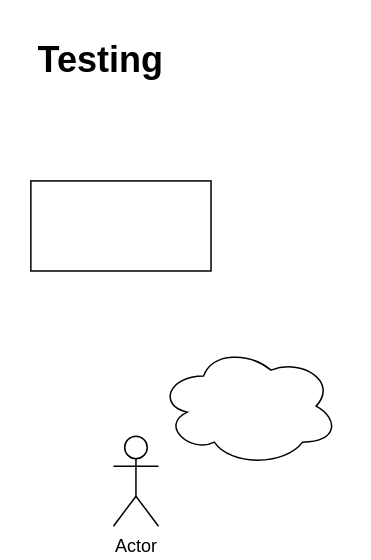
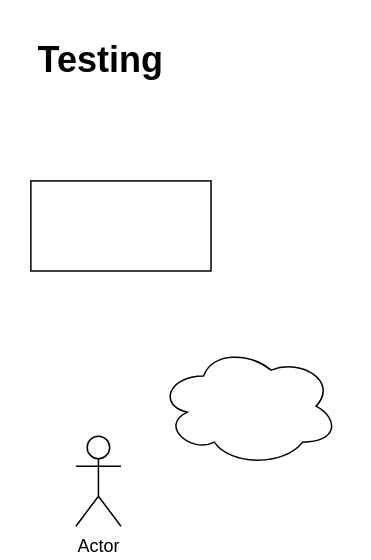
node "Actor": moved (136, 481) -> (98, 481)
